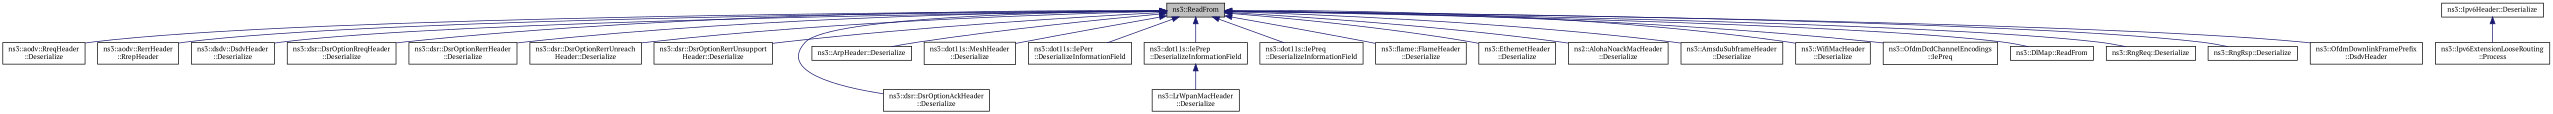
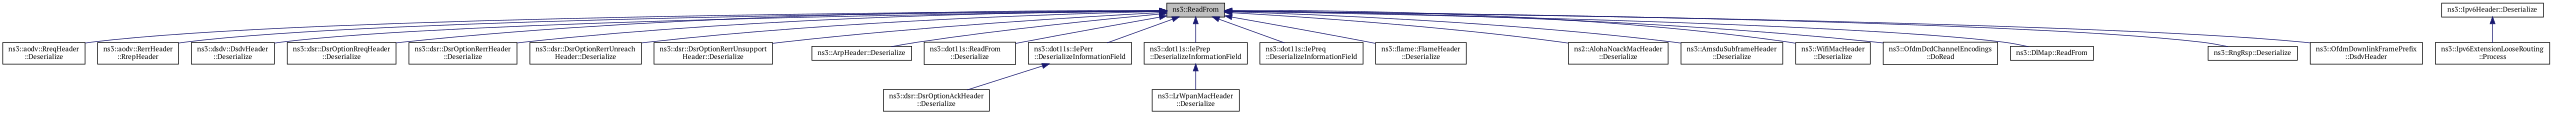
edge "ns3::dsr::DsrOptionAckHeader ::Deserialize" -> "ns3::ReadFrom": now "ns3::dsr::DsrOptionAckHeader ::Deserialize" -> "ns3::dot11s::IePerr ::DeserializeInformationField"
node "ns3::dot11s::MeshHeader ::Deserialize": label "ns3::dot11s::MeshHeader ::Deserialize" -> "ns3::dot11s::ReadFrom ::Deserialize"
node "ns3::EthernetHeader ::Deserialize": removed
node "ns3::OfdmDcdChannelEncodings ::IePreq": label "ns3::OfdmDcdChannelEncodings ::IePreq" -> "ns3::OfdmDcdChannelEncodings ::DoRead"
node "ns3::RngReq::Deserialize": removed
